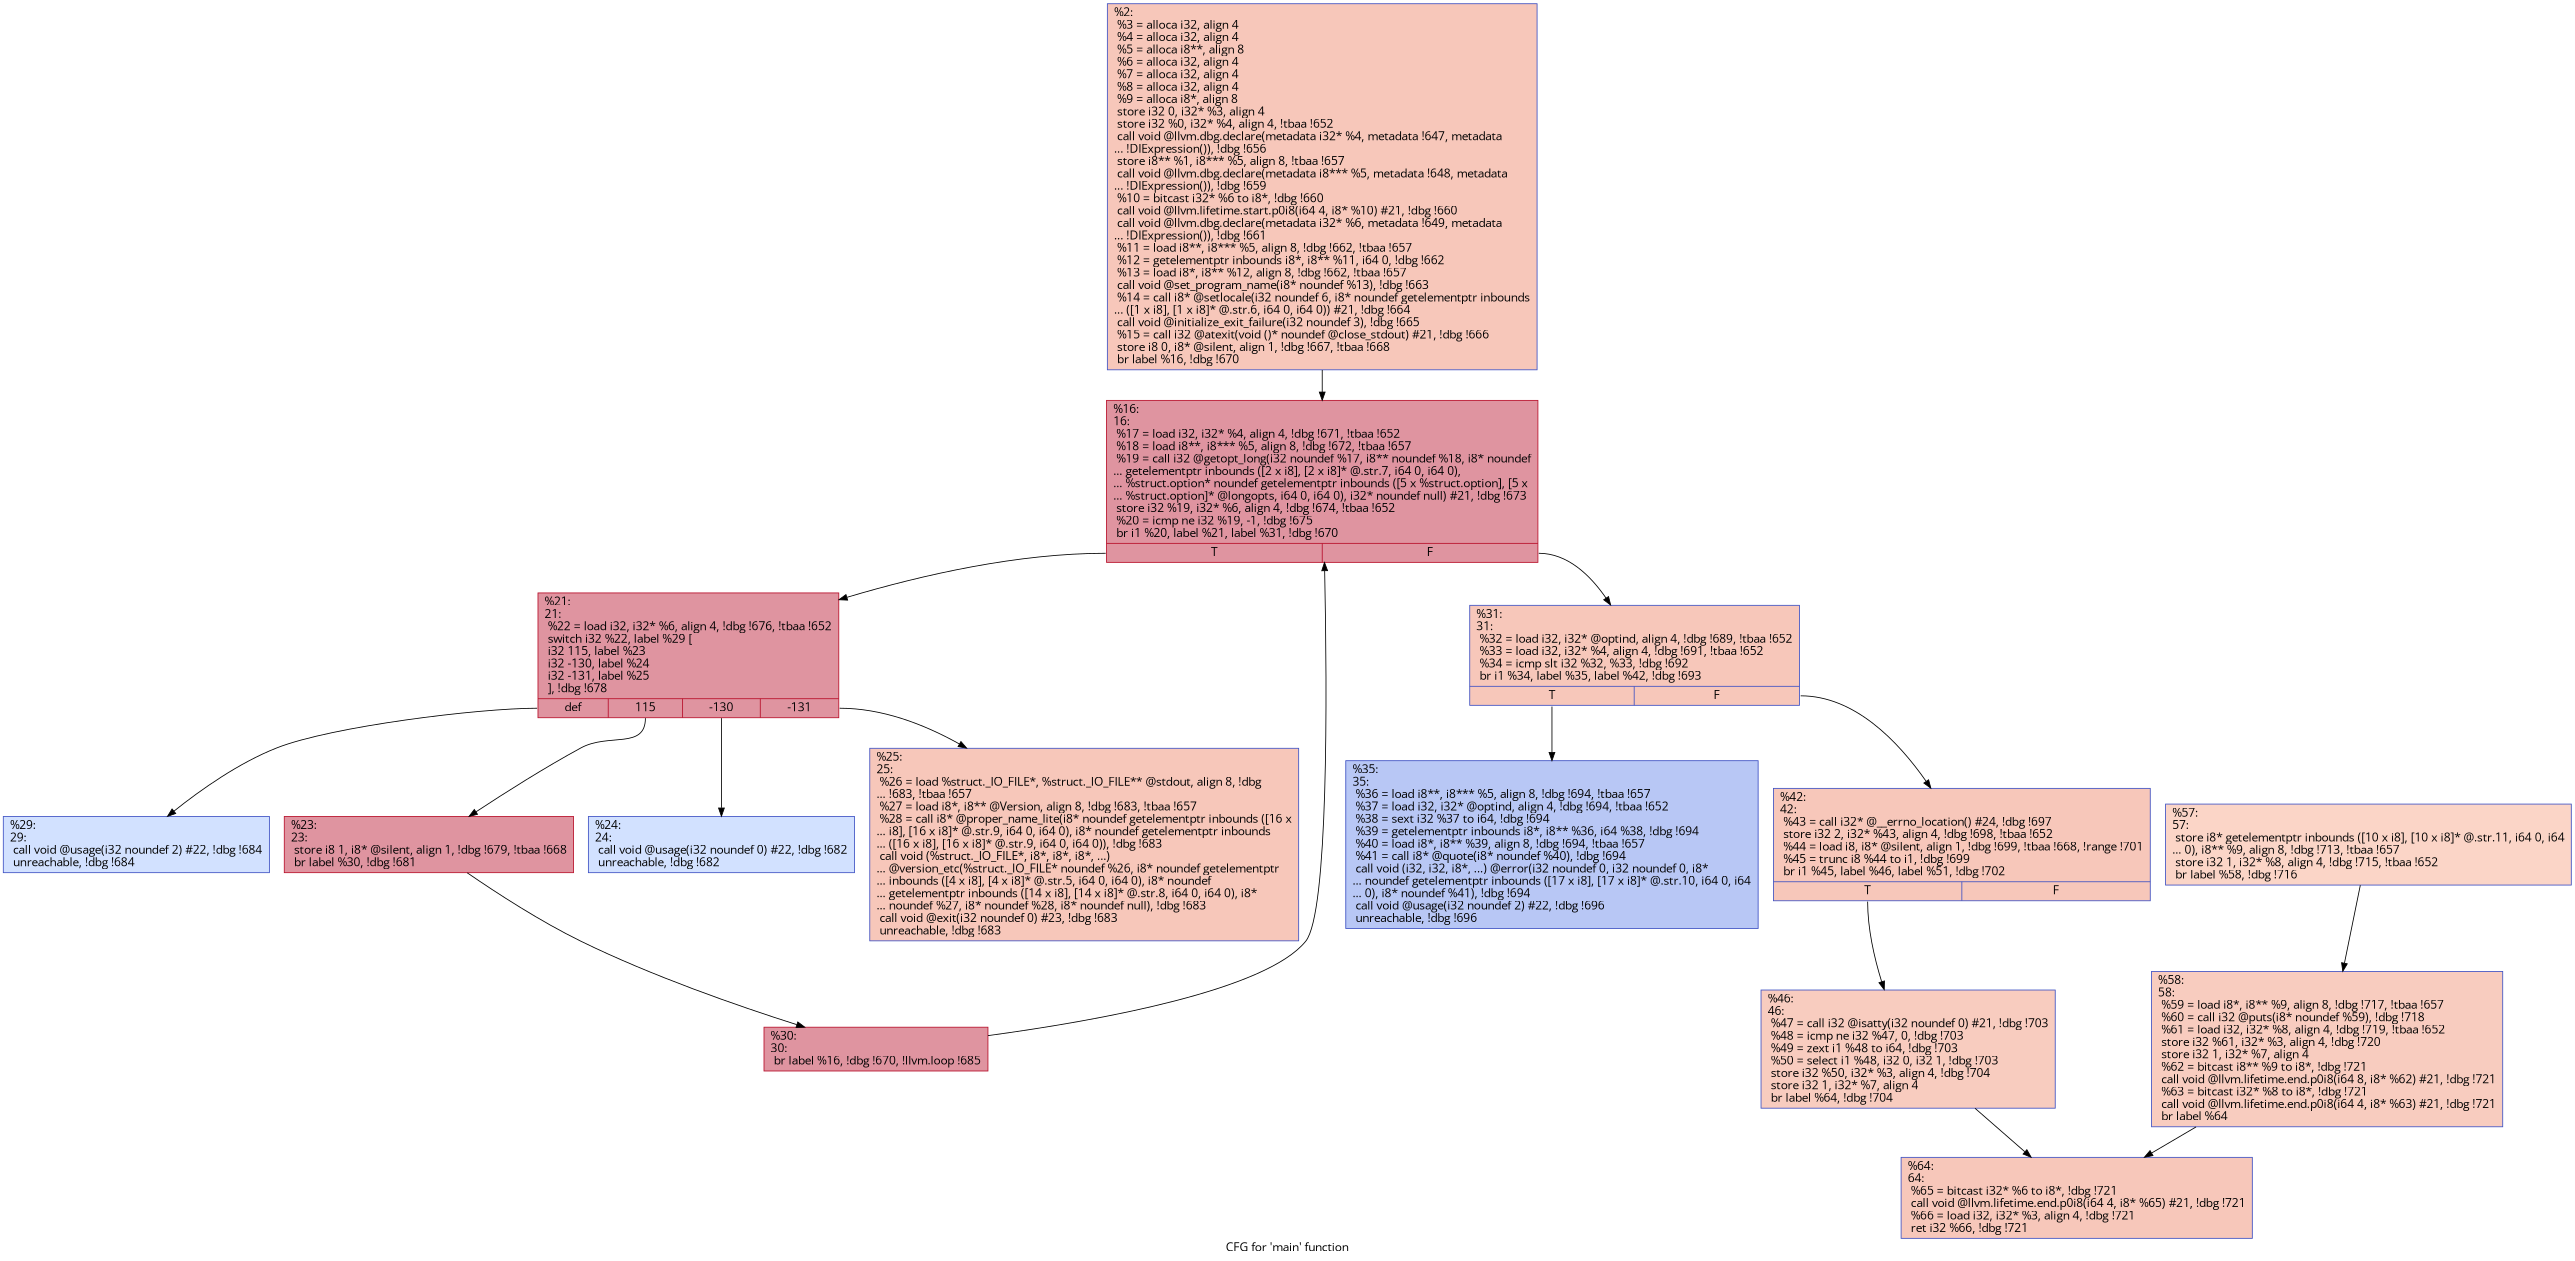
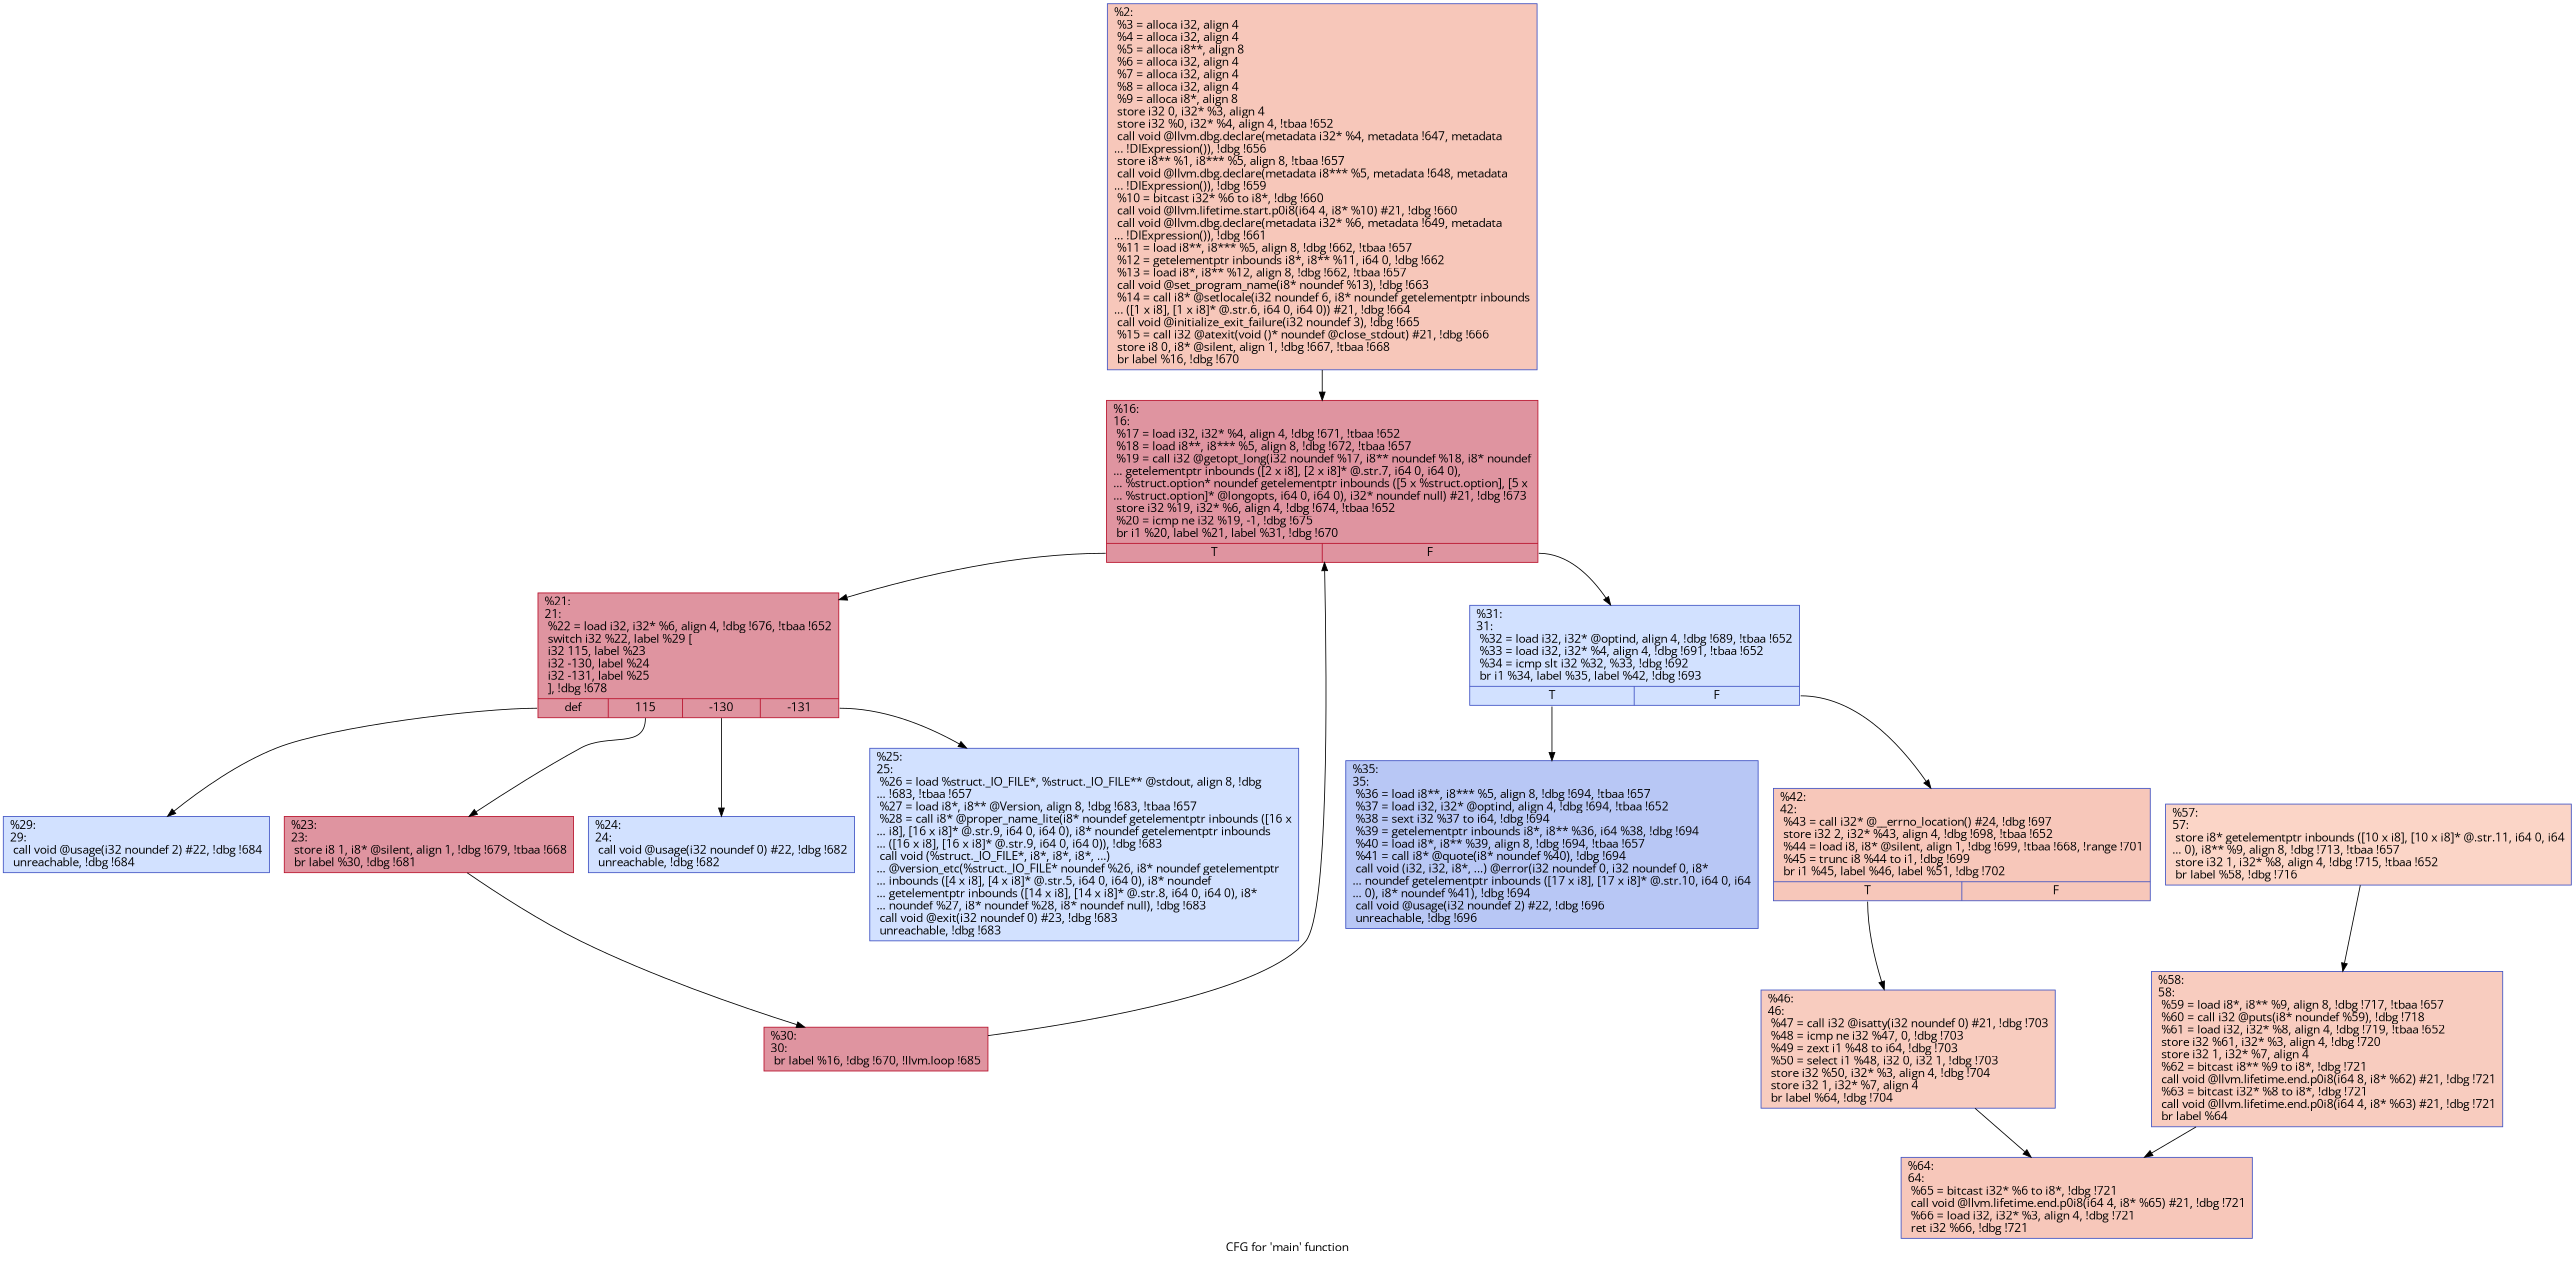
node "%31:": fillcolor #ec7f6370 -> #9abbff70
node "%25:": fillcolor #ec7f6370 -> #9abbff70
